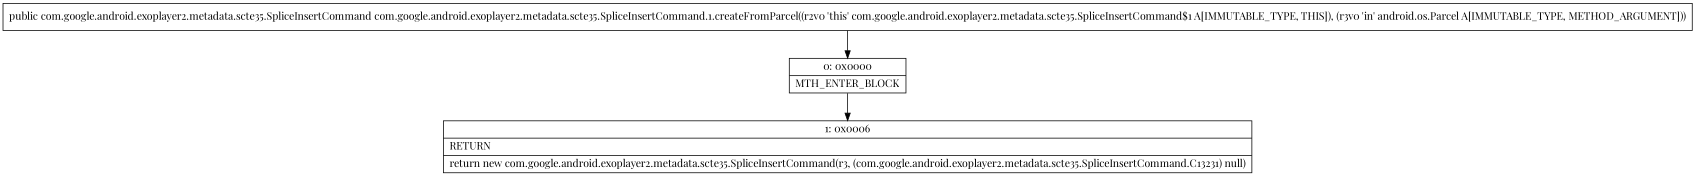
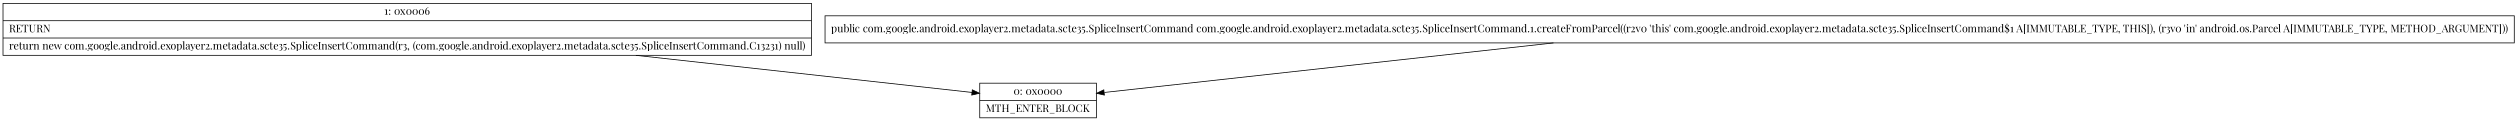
edge "0: 0x0000" -> "1: 0x0006": reversed
